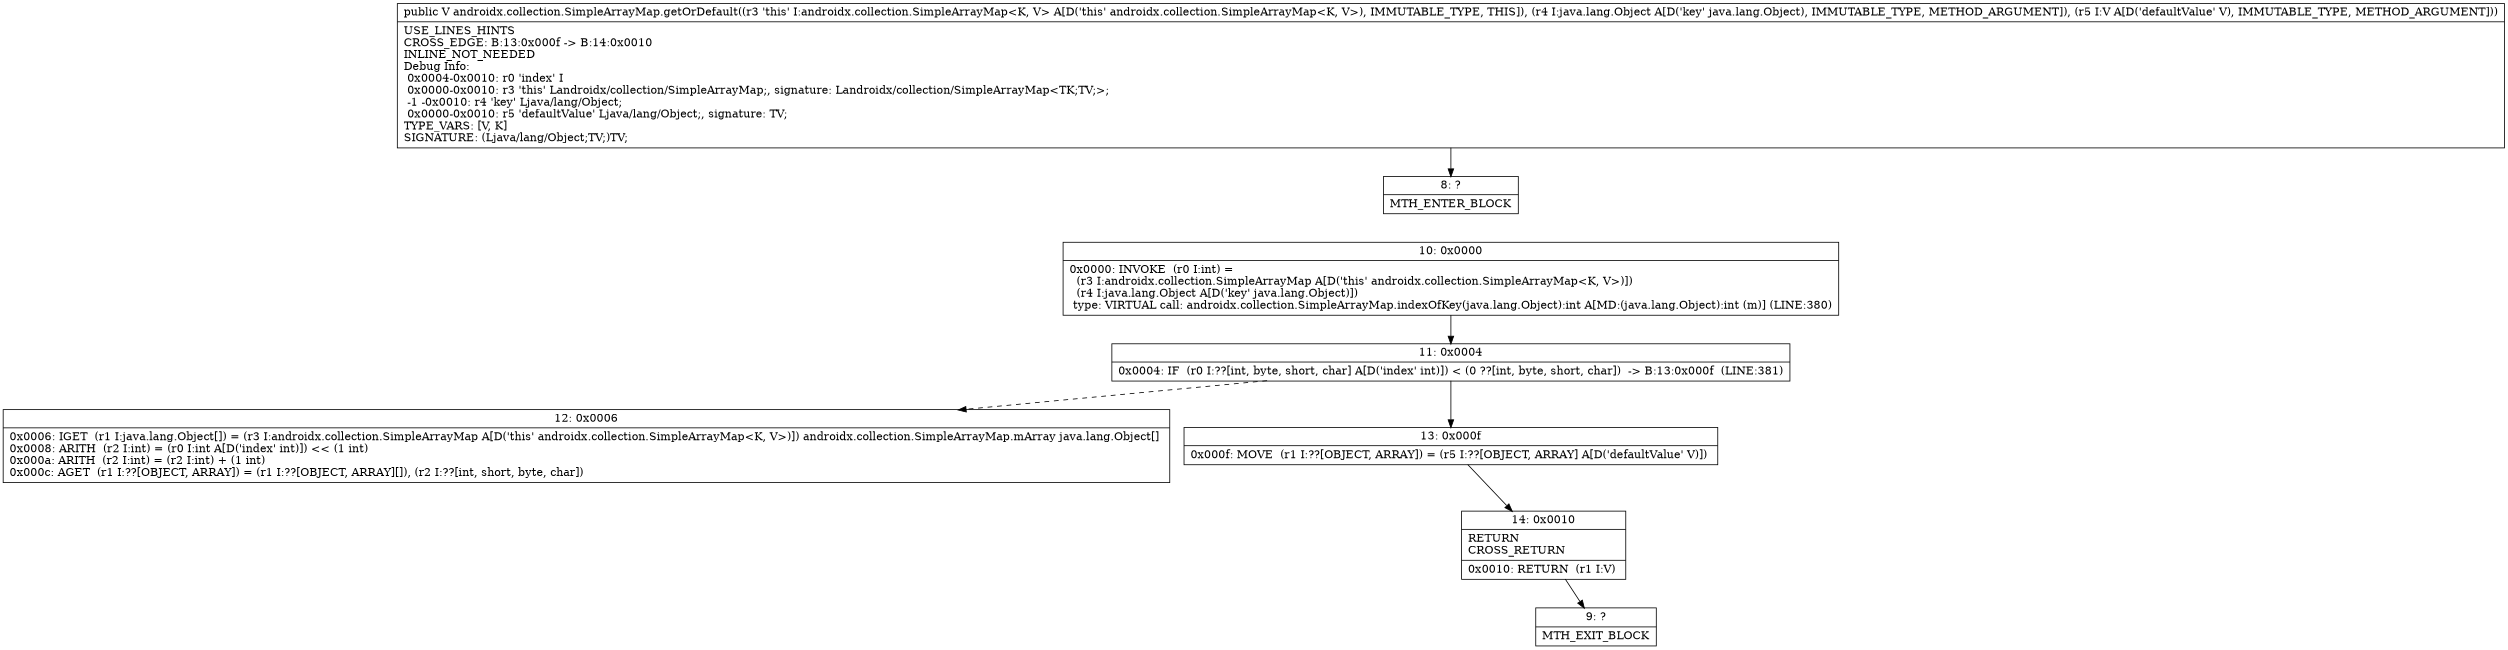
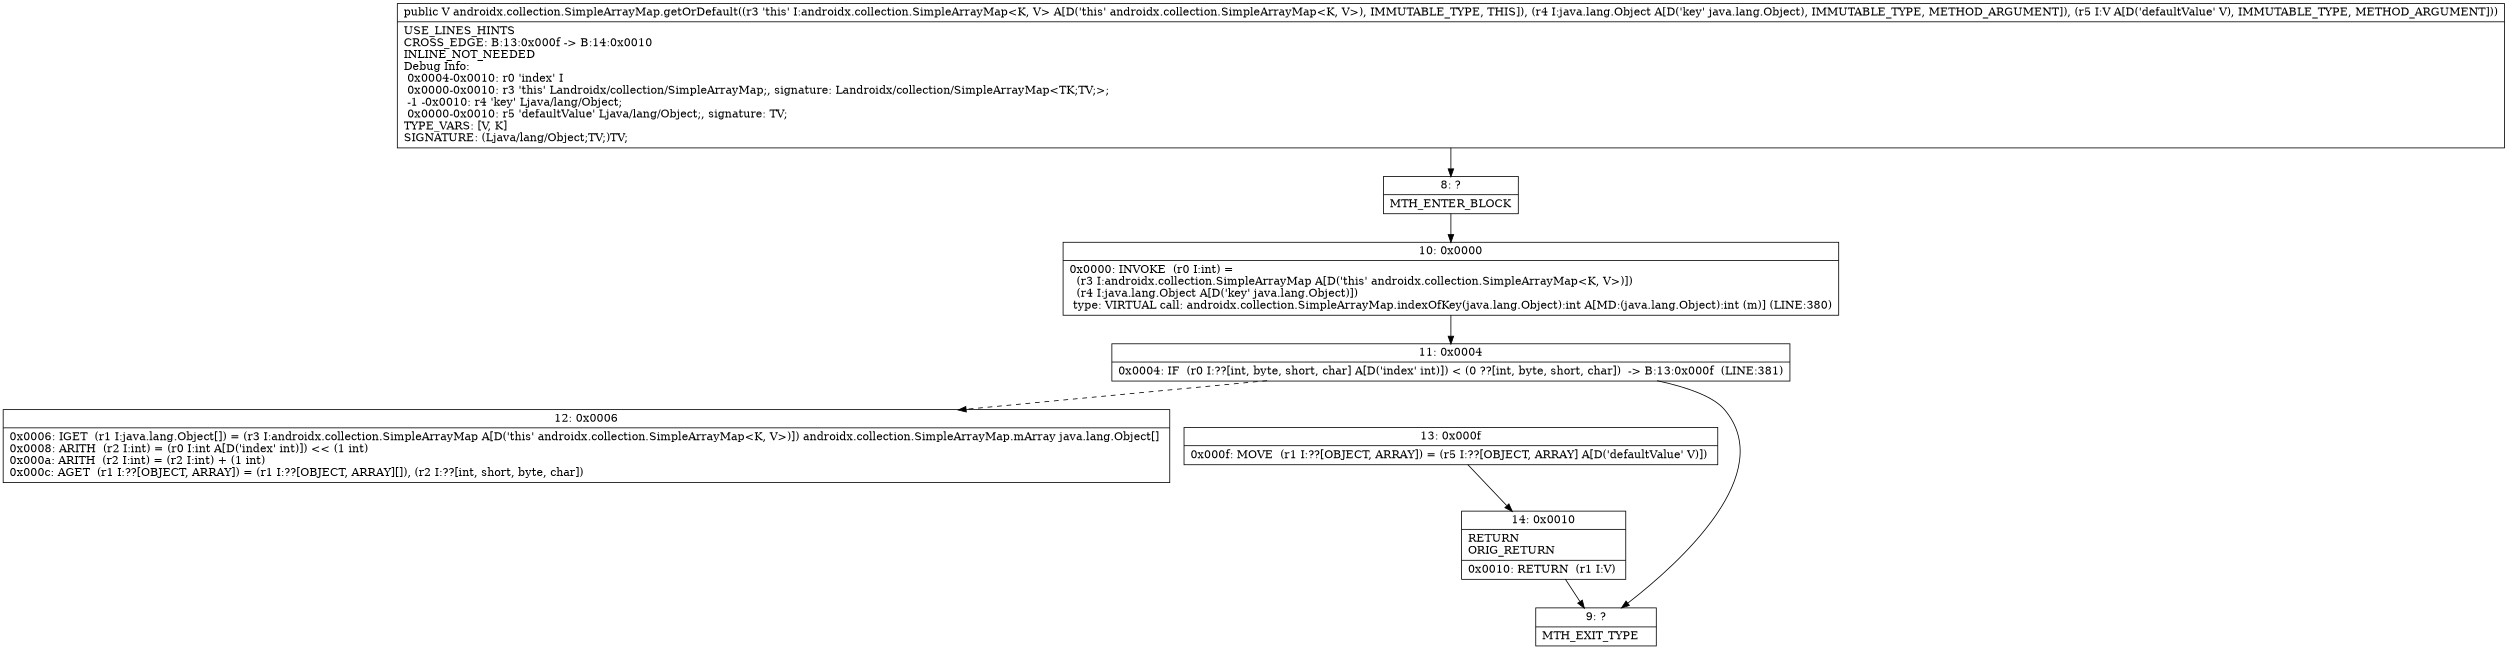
edge "8: ?" -> "10: 0x0000": added
edge "11: 0x0004" -> "13: 0x000f": now "11: 0x0004" -> "9: ?"
node "14: 0x0010": text "CROSS_RETURN" -> "ORIG_RETURN"
node "9: ?": text "MTH_EXIT_BLOCK" -> "MTH_EXIT_TYPE"
